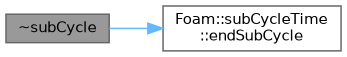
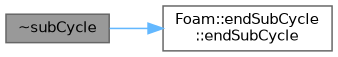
node "Foam::subCycleTime ::endSubCycle": label "Foam::subCycleTime ::endSubCycle" -> "Foam::endSubCycle ::endSubCycle"
